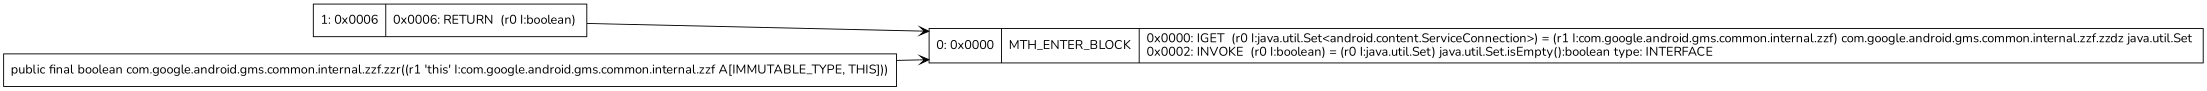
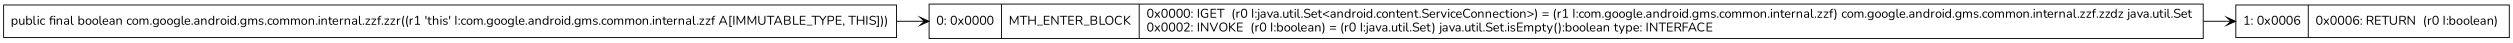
edge "1: 0x0006" -> "0: 0x0000": reversed
